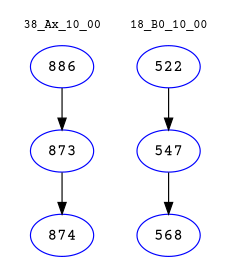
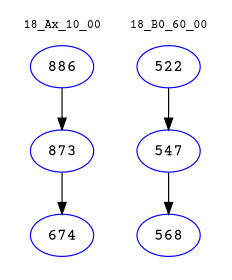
cluster "38_Ax_10_00": label "38_Ax_10_00" -> "18_Ax_10_00"
cluster "18_B0_10_00": label "18_B0_10_00" -> "18_B0_60_00"
node "874": label "874" -> "674"
